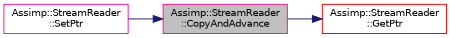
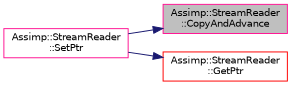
edge "Assimp::StreamReader ::CopyAndAdvance" -> "Assimp::StreamReader ::GetPtr": now "Assimp::StreamReader ::SetPtr" -> "Assimp::StreamReader ::GetPtr"
